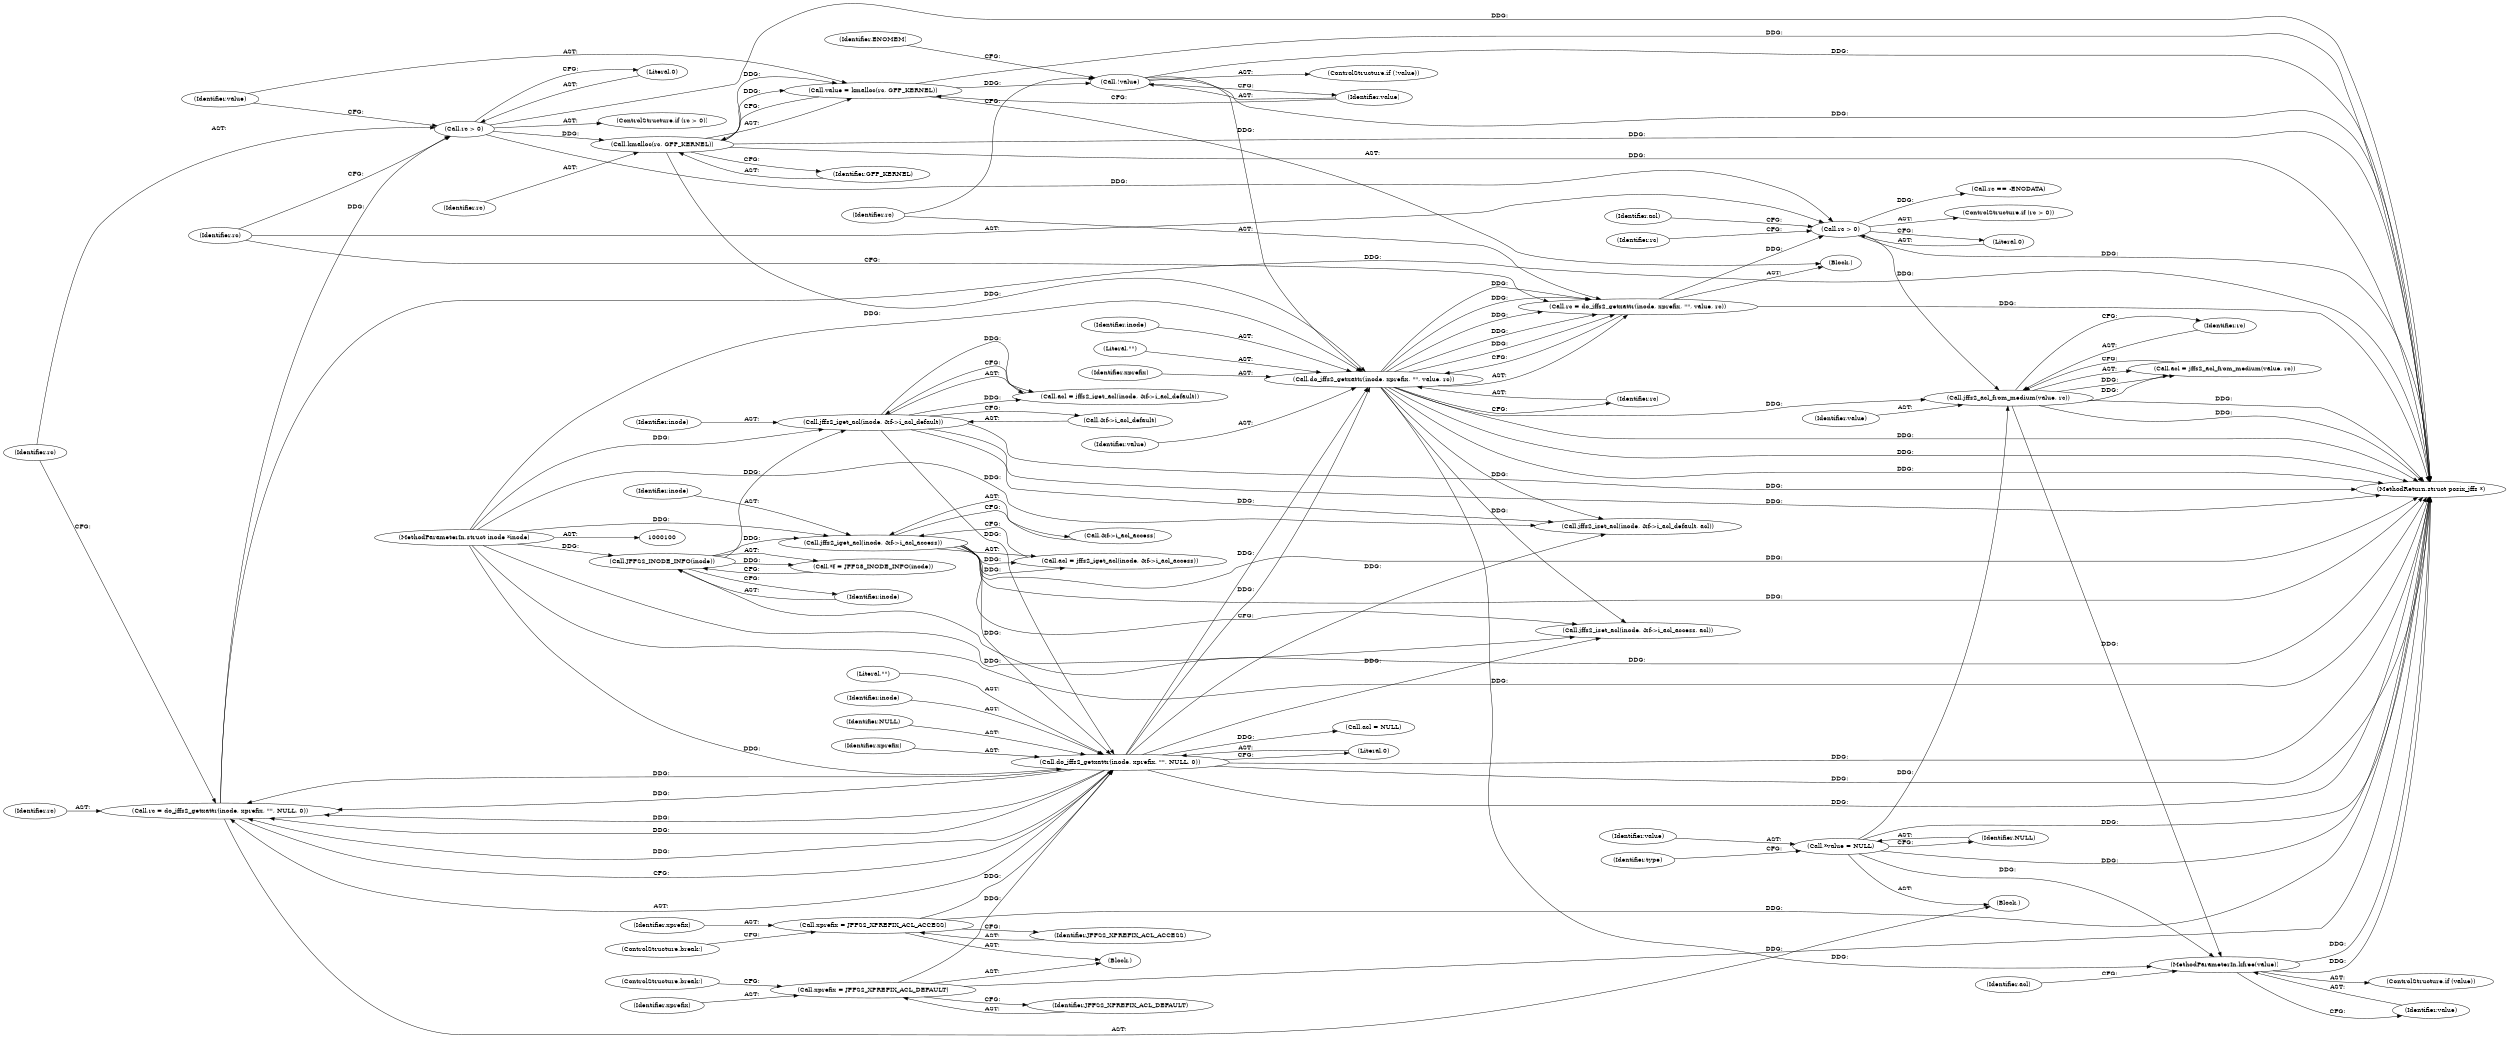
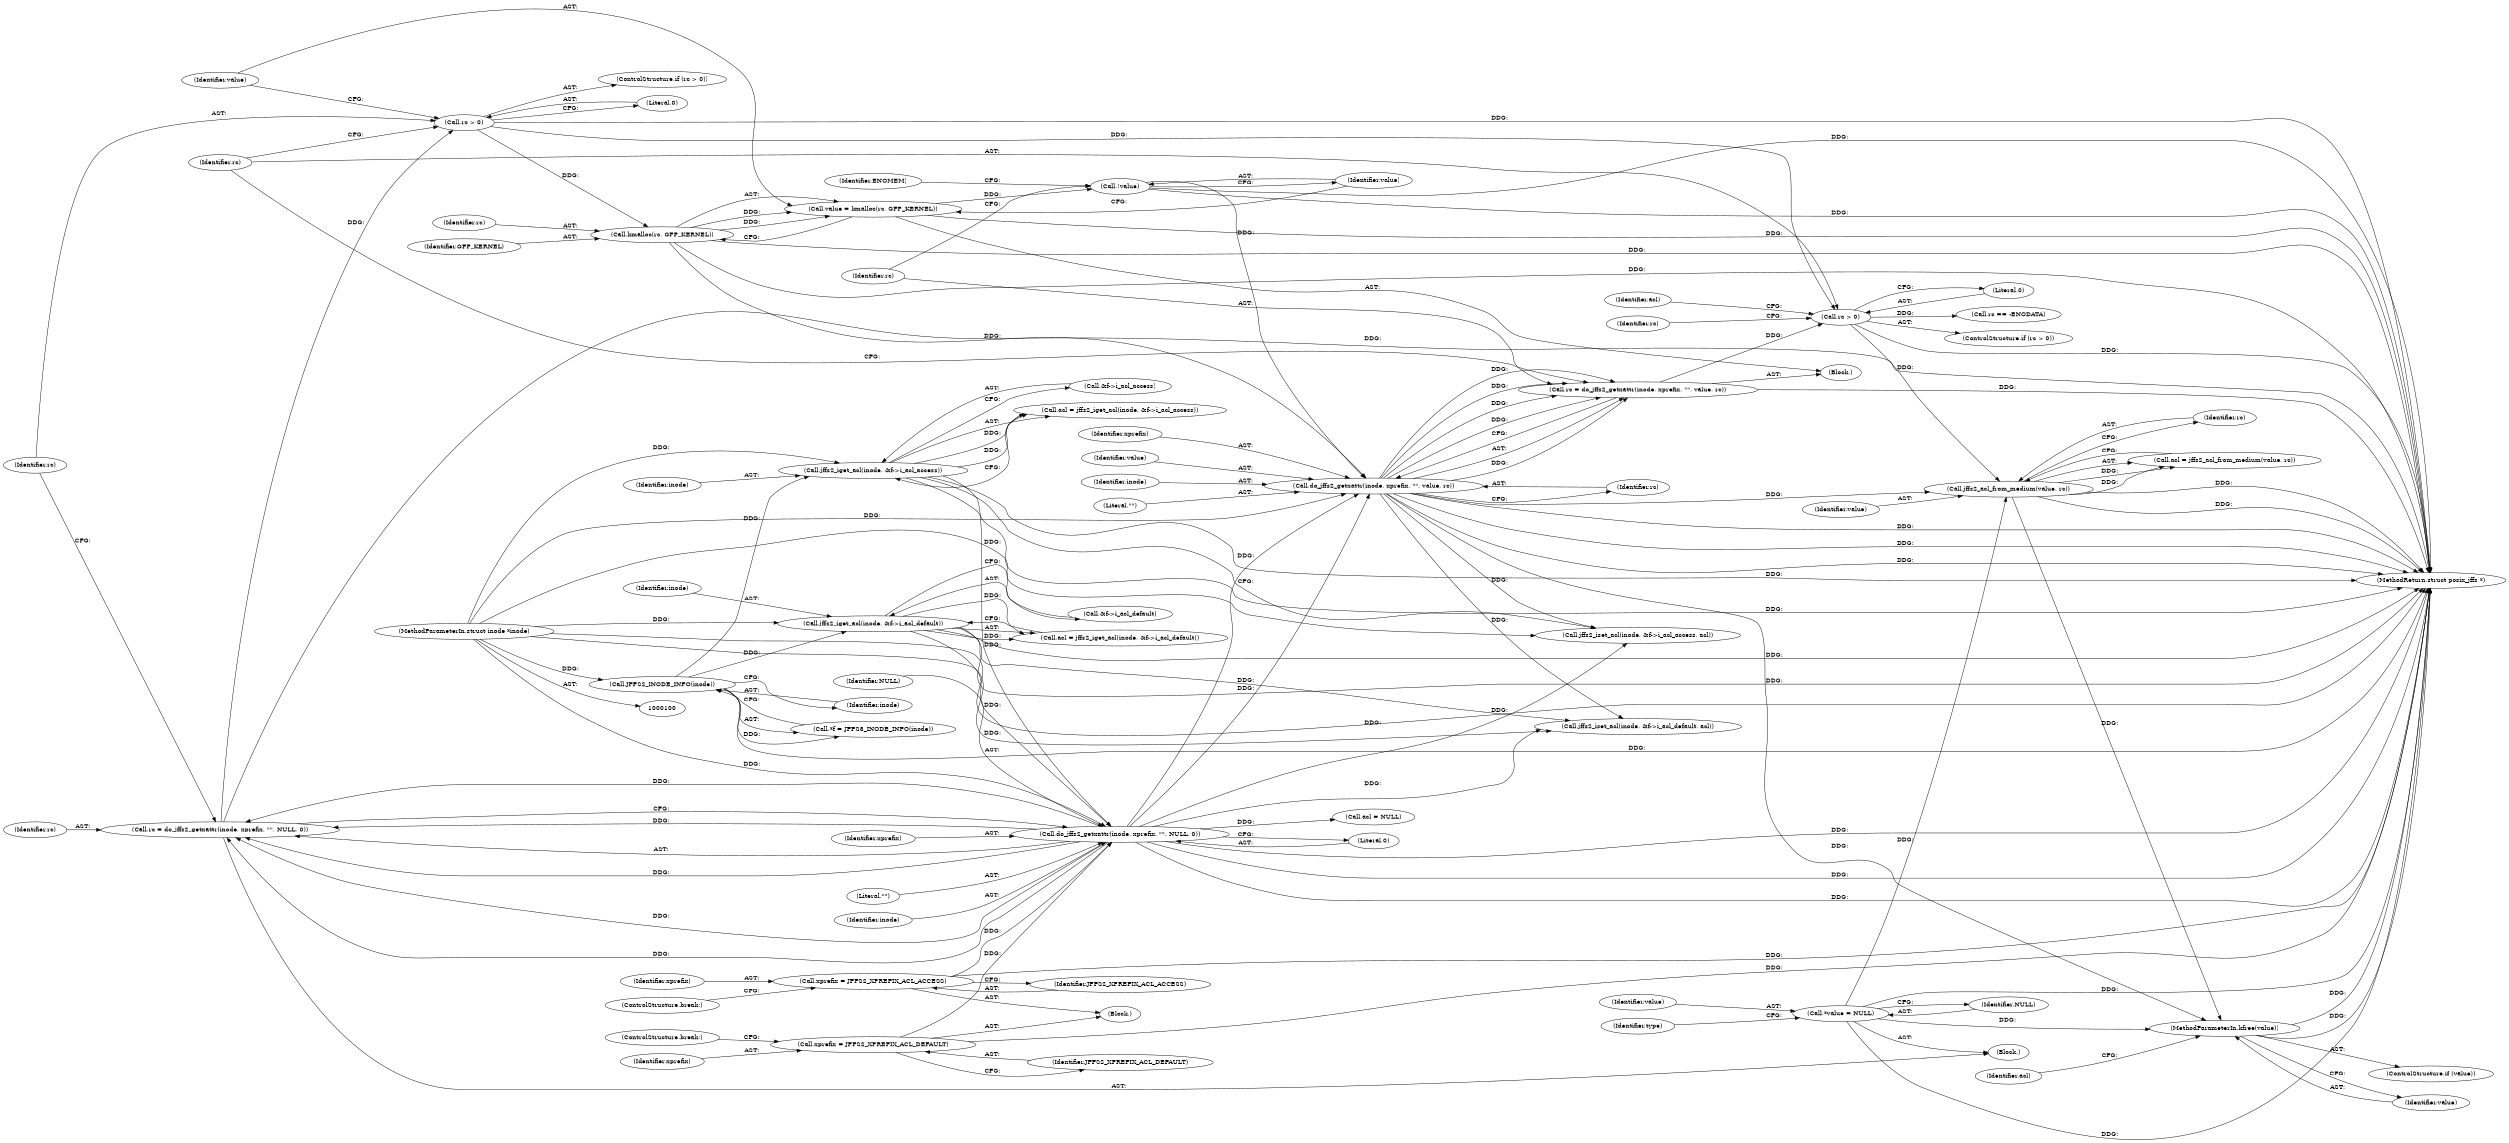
node "(ControlStructure,if (!value))": removed
edge "(Call,kmalloc(rc, GFP_KERNEL))" -> "(Identifier,GFP_KERNEL)": removed, label "CFG:"
